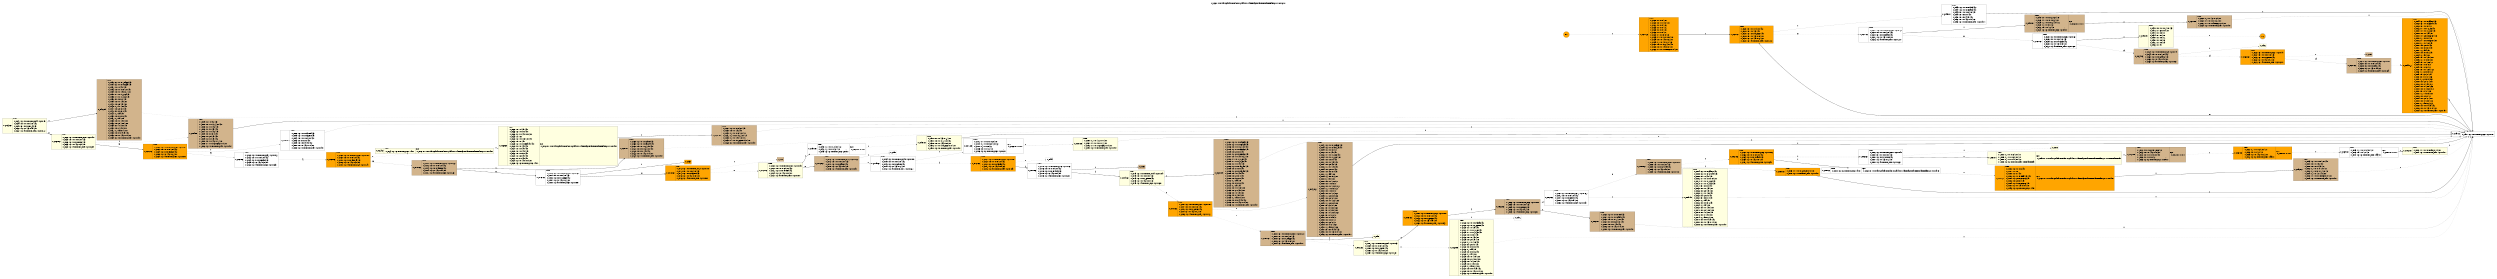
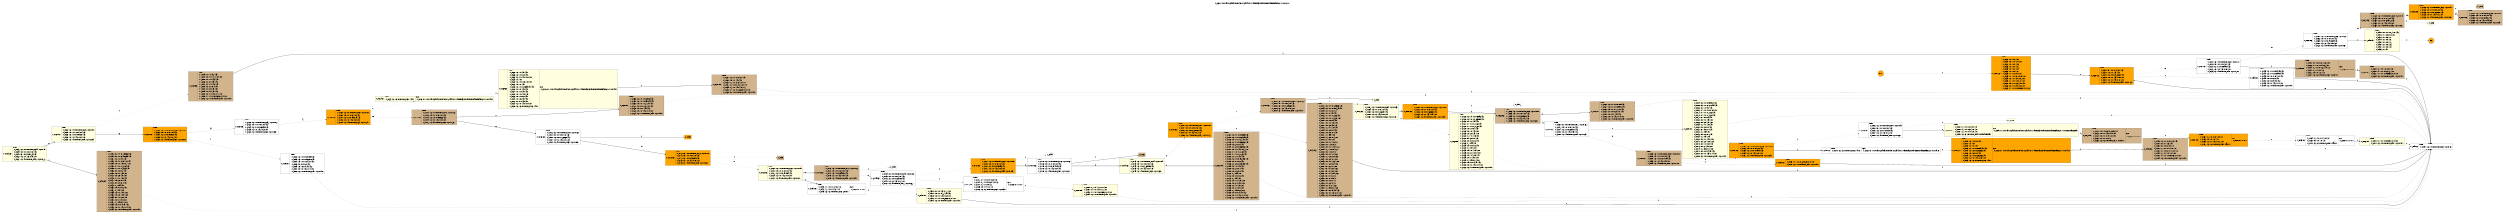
node "0x401c9e [144]": removed
